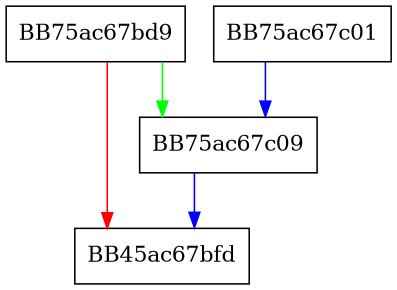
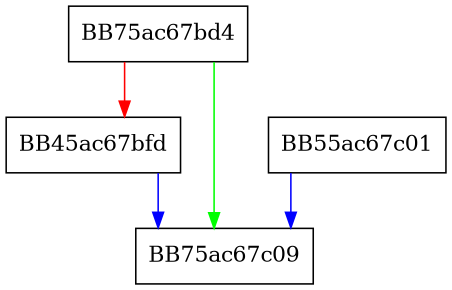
node "BB75ac67bd9": label "BB75ac67bd9" -> "BB75ac67bd4"
node "BB75ac67c01": label "BB75ac67c01" -> "BB55ac67c01"
edge "BB75ac67c09" -> "BB45ac67bfd": reversed
